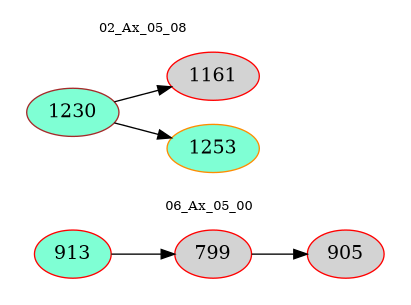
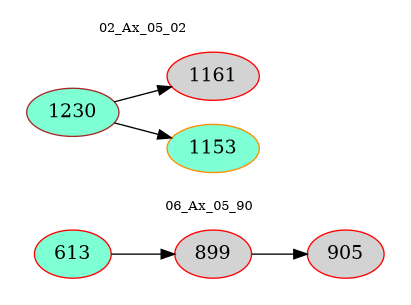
cluster "02_Ax_05_08": label "02_Ax_05_08" -> "02_Ax_05_02"
node "1253": label "1253" -> "1153"
cluster "06_Ax_05_00": label "06_Ax_05_00" -> "06_Ax_05_90"
node "913": label "913" -> "613"
node "799": label "799" -> "899"
